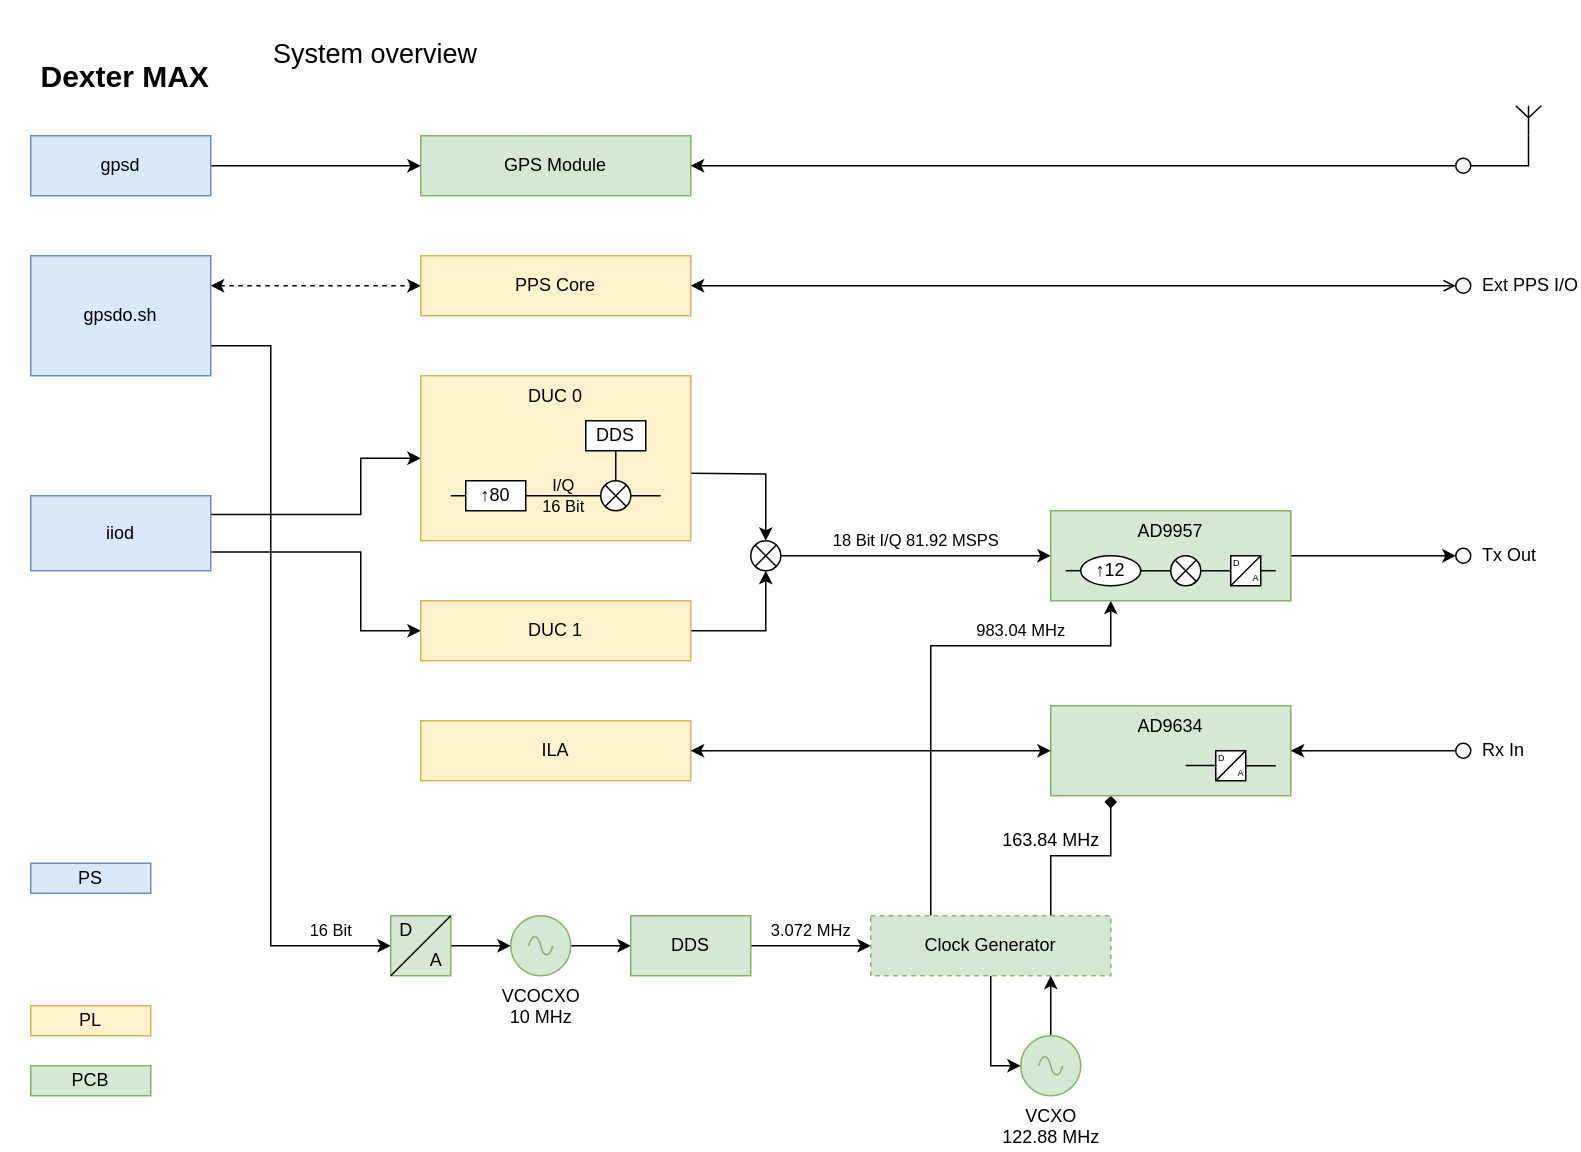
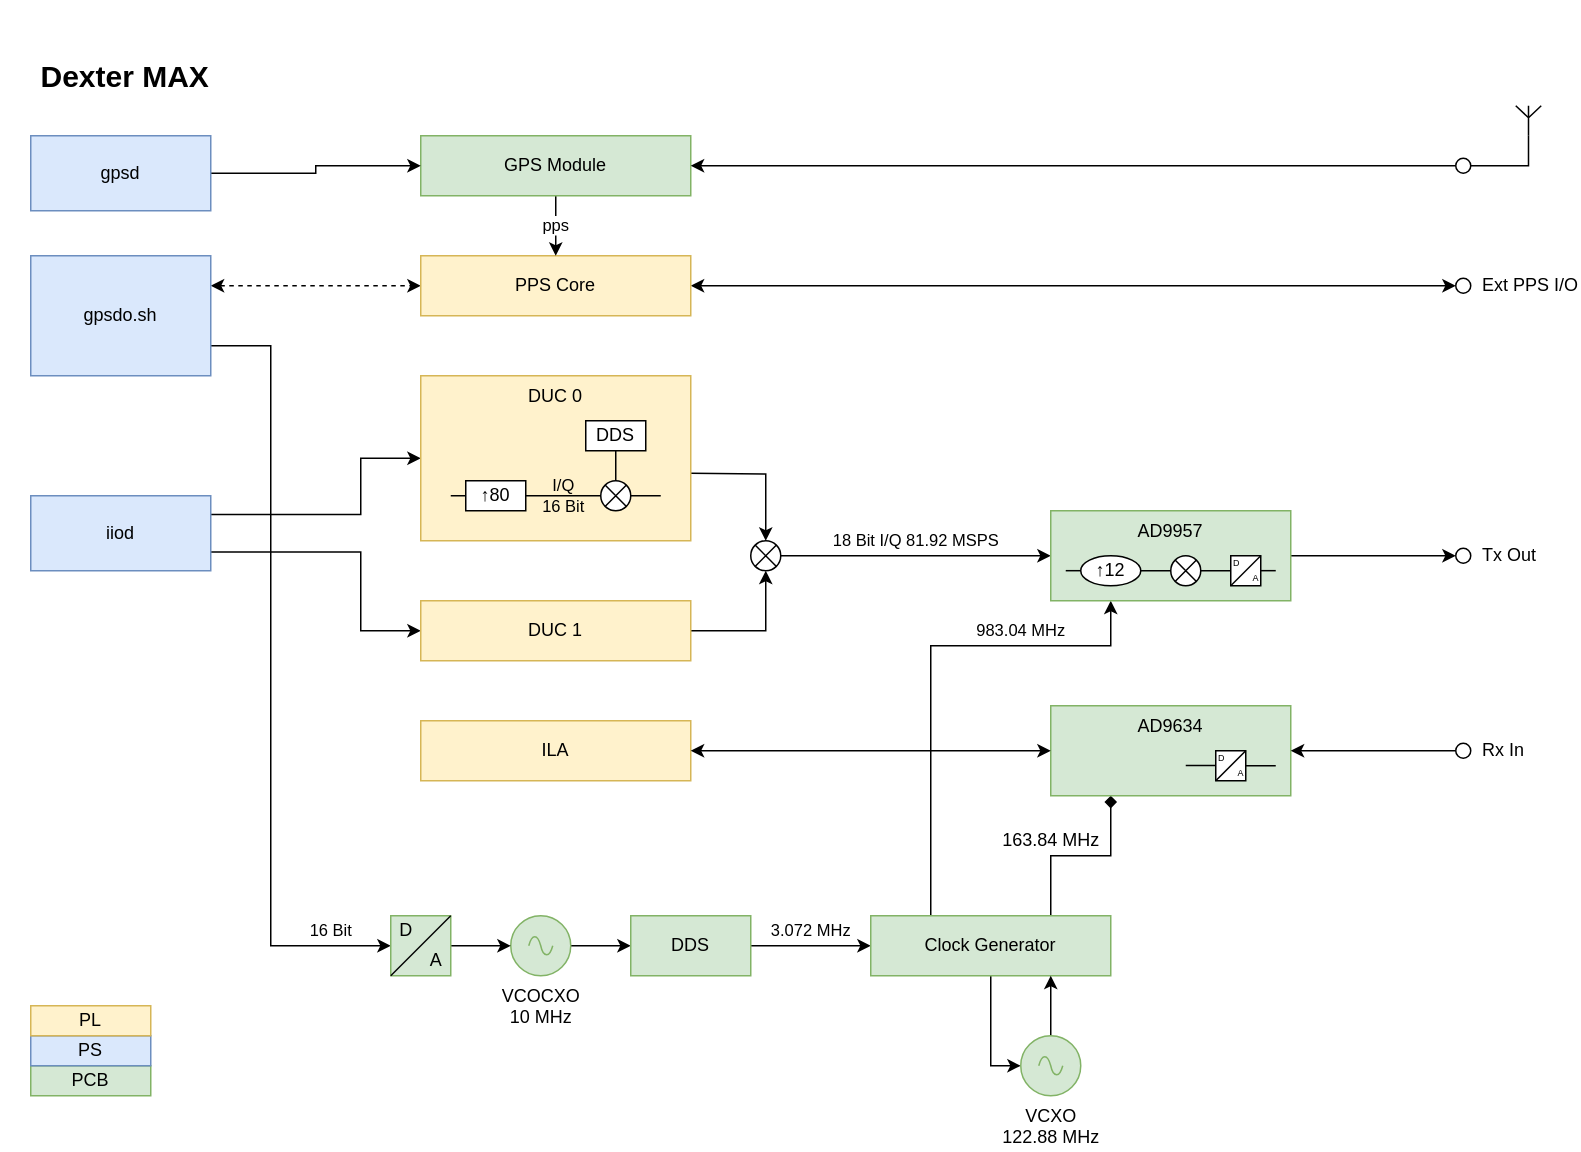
node "System overview": removed
node "gpsd": size 180x60 -> 180x75
edge "GPS Module" -> "PPS Core": added, label "pps"
edge "PPS Core" -- "Ext PPS I/O": arrowhead open -> classic
node "PS": moved (91, 878) -> (91, 1051)
node "Clock Generator": style dashed -> solid
